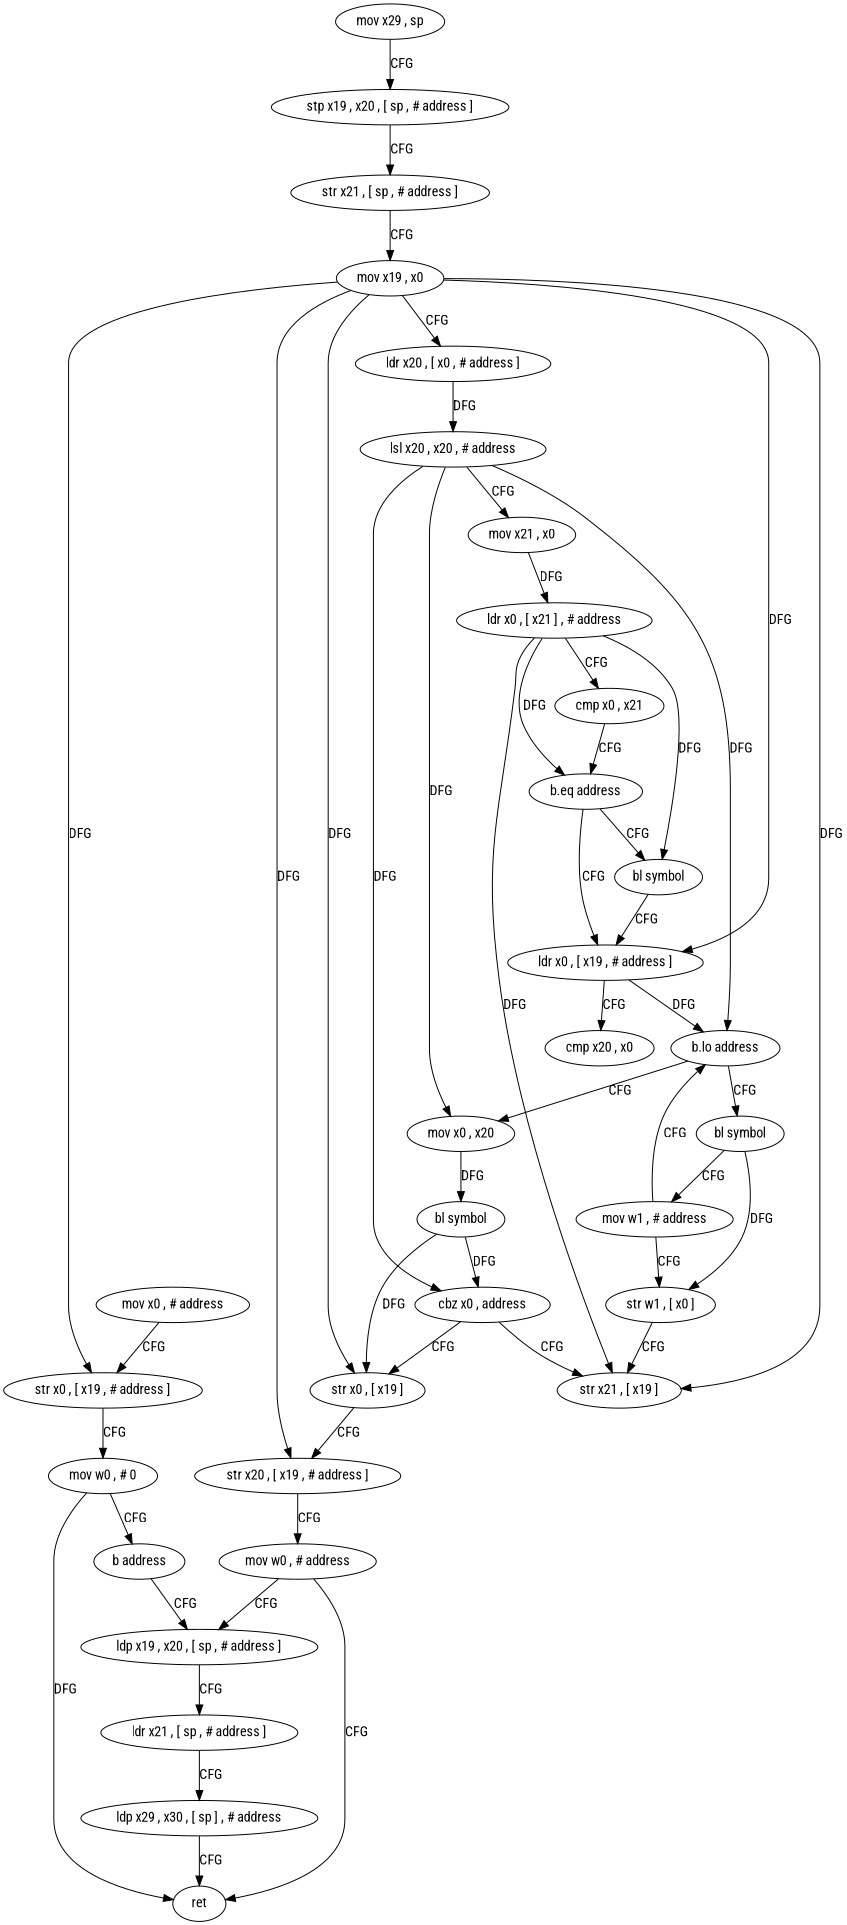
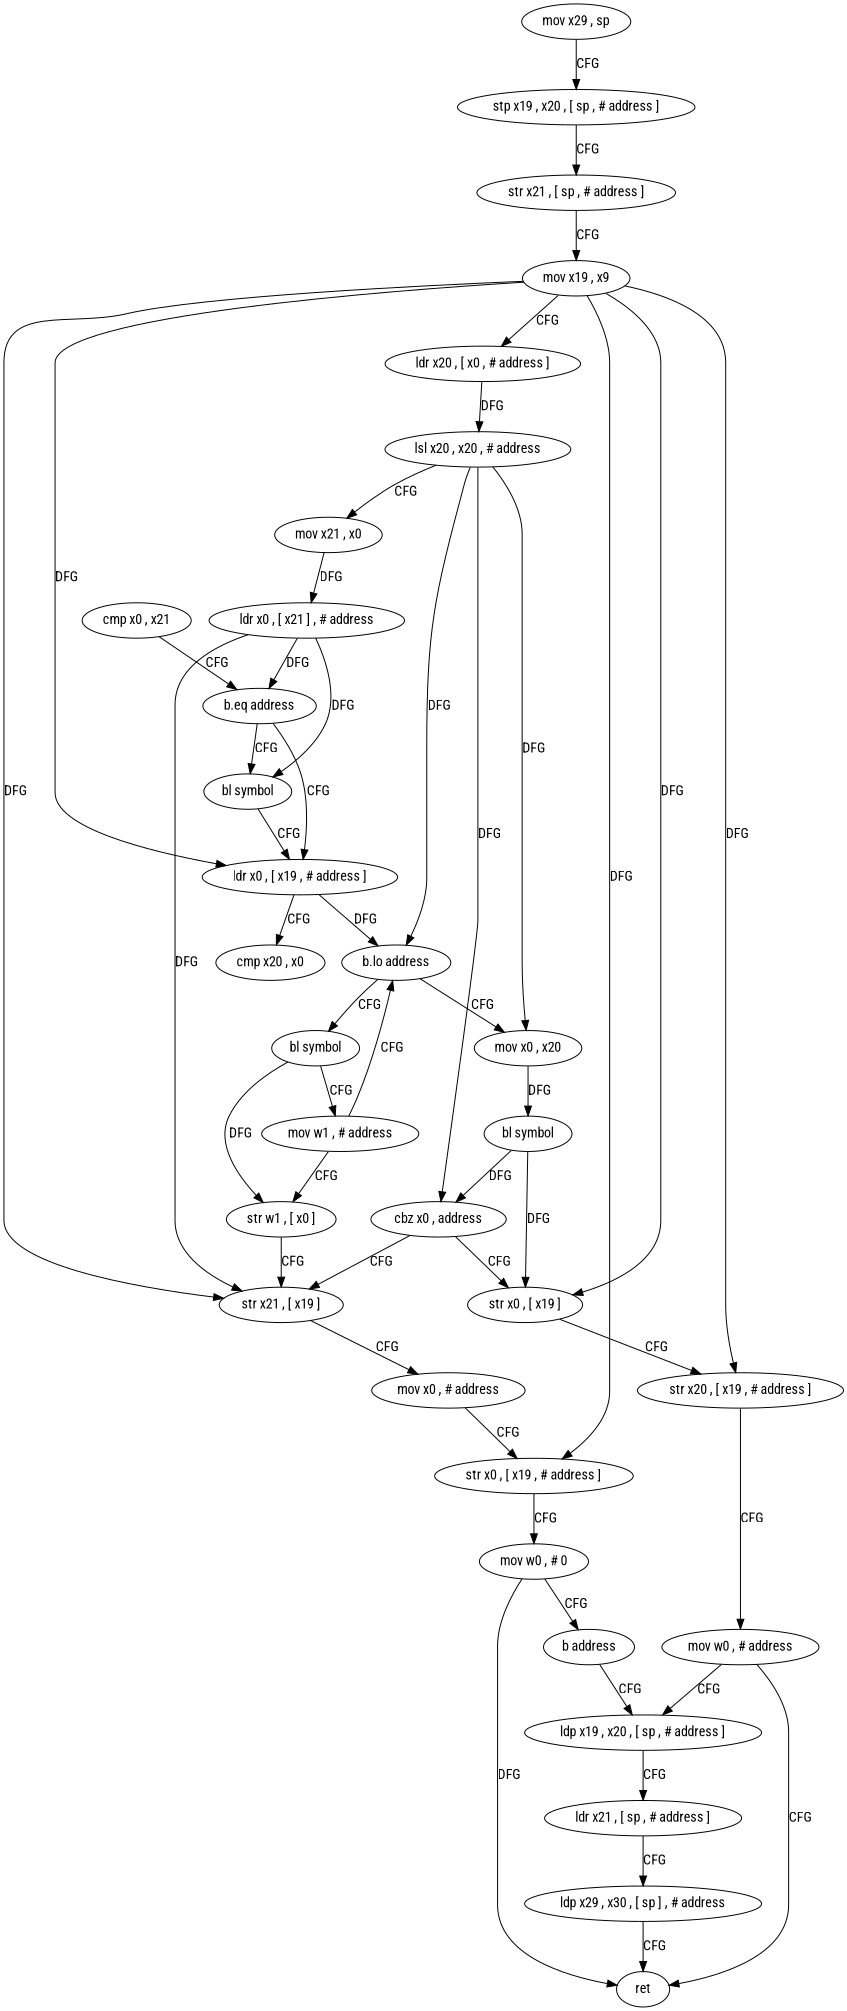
node "mov x19 , x0": label "mov x19 , x0" -> "mov x19 , x9"
edge "ldr x0 , [ x21 ] , # address" -> "cmp x0 , x21": removed, label "CFG"
edge "str x21 , [ x19 ]" -> "mov x0 , # address": added, label "CFG"
